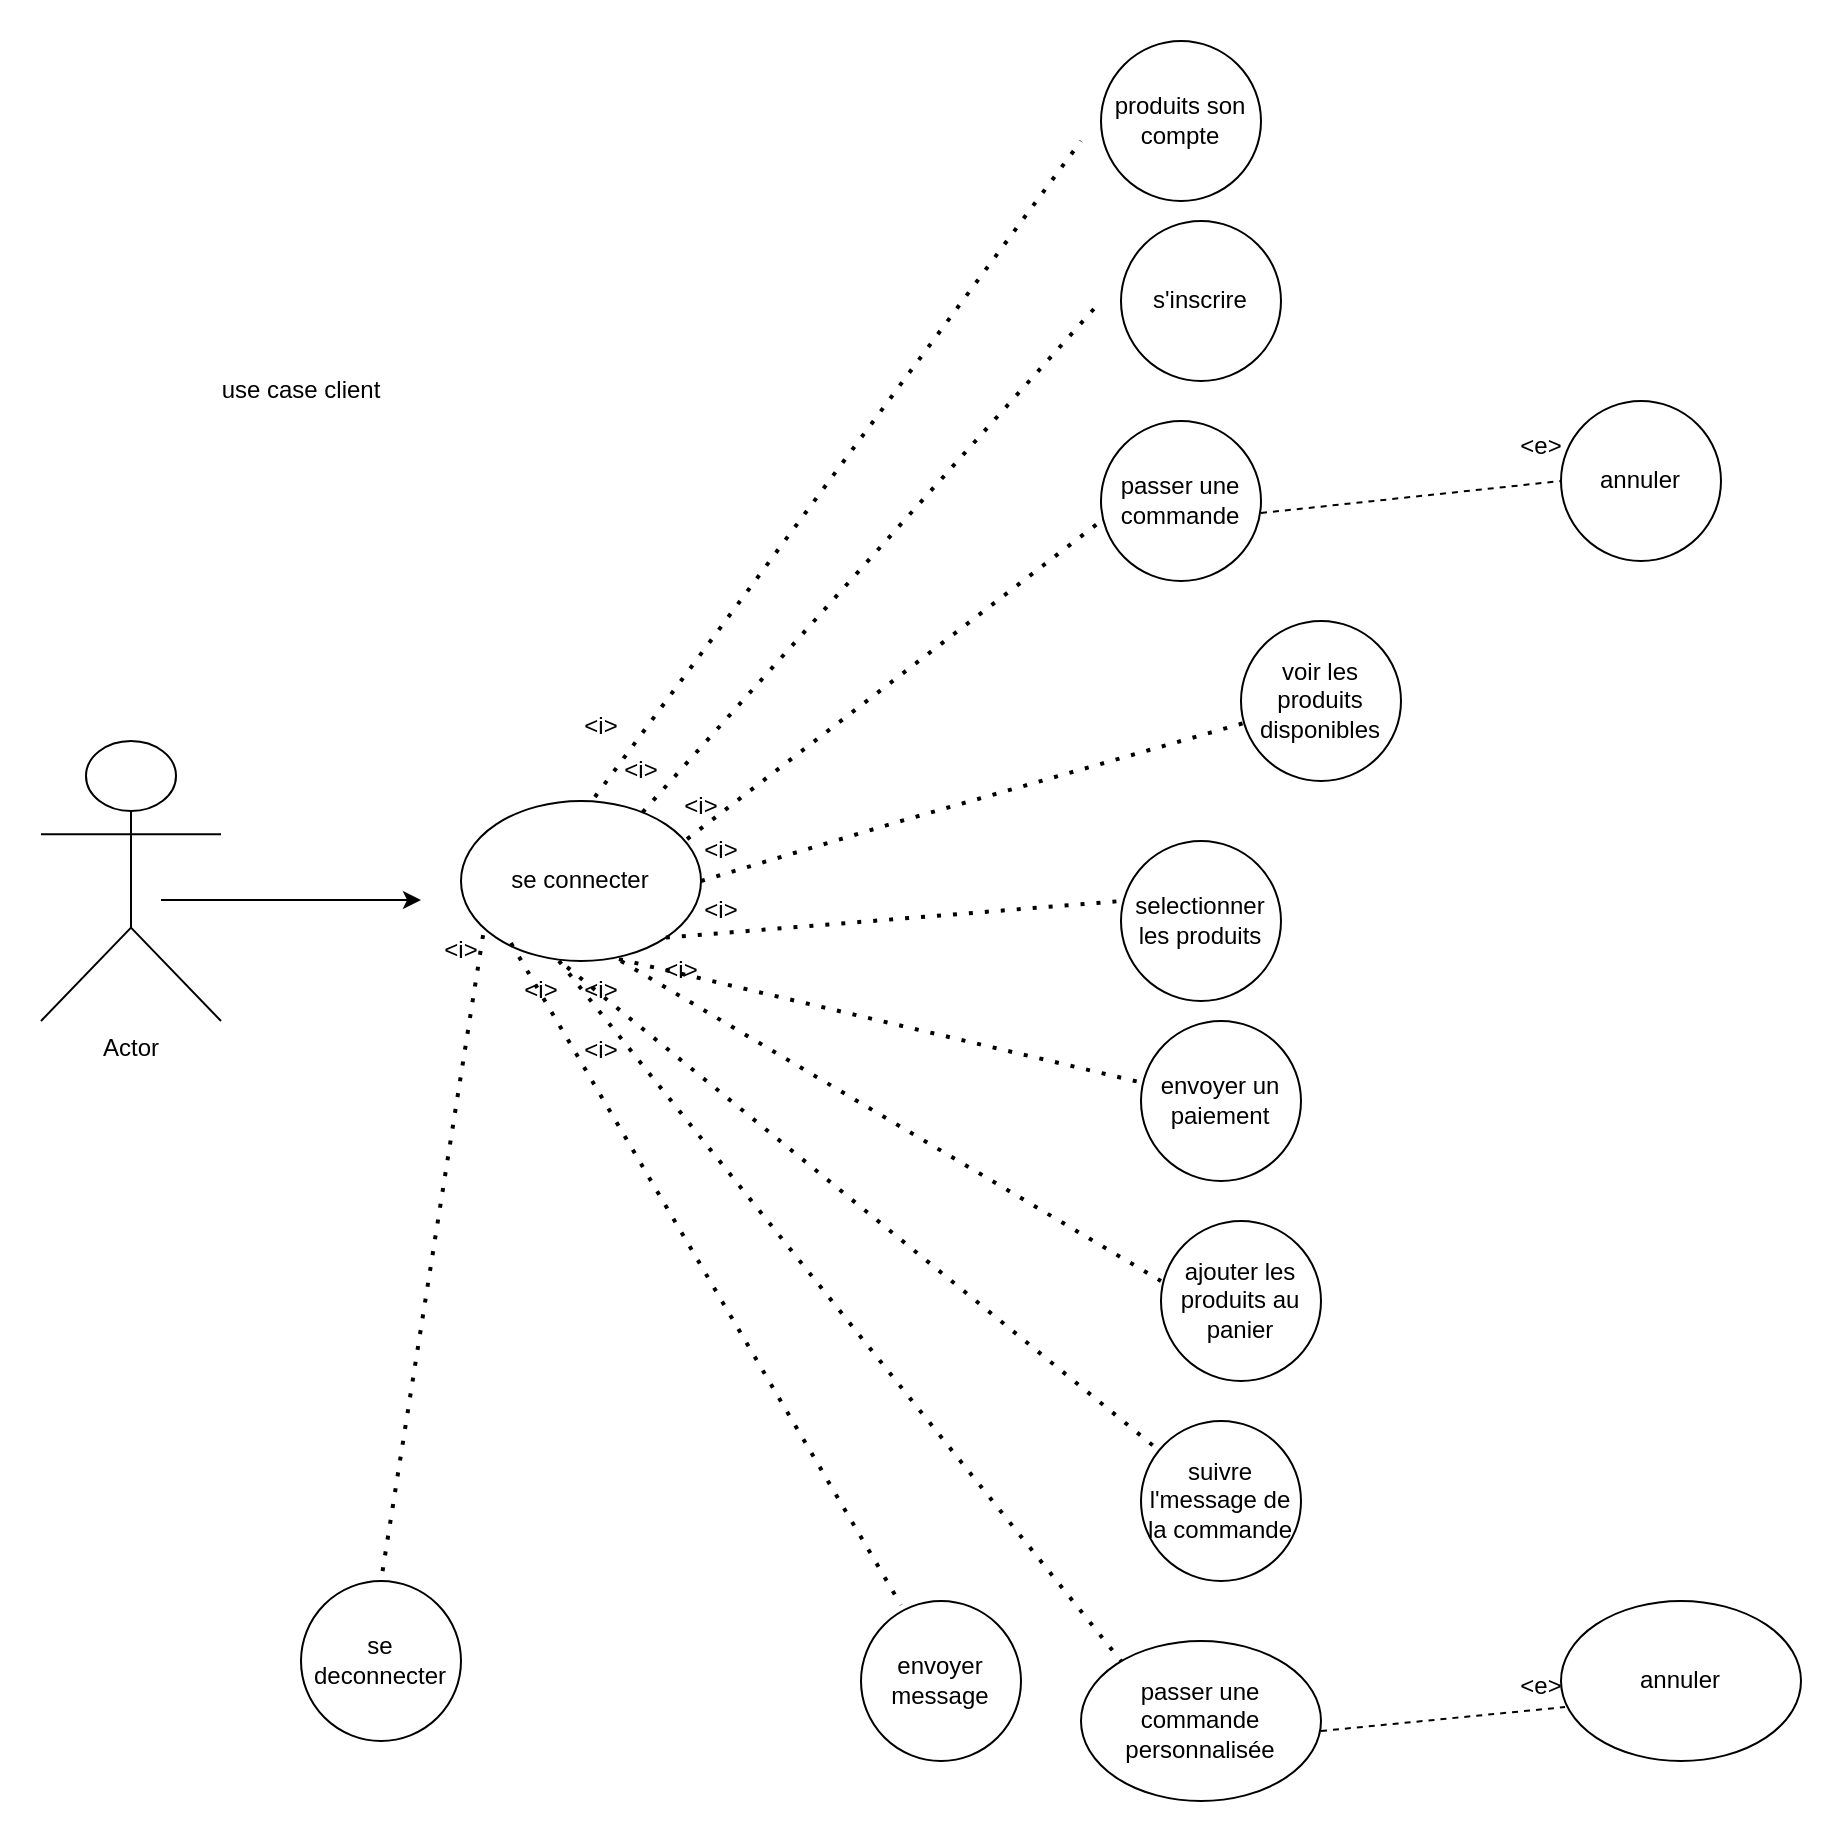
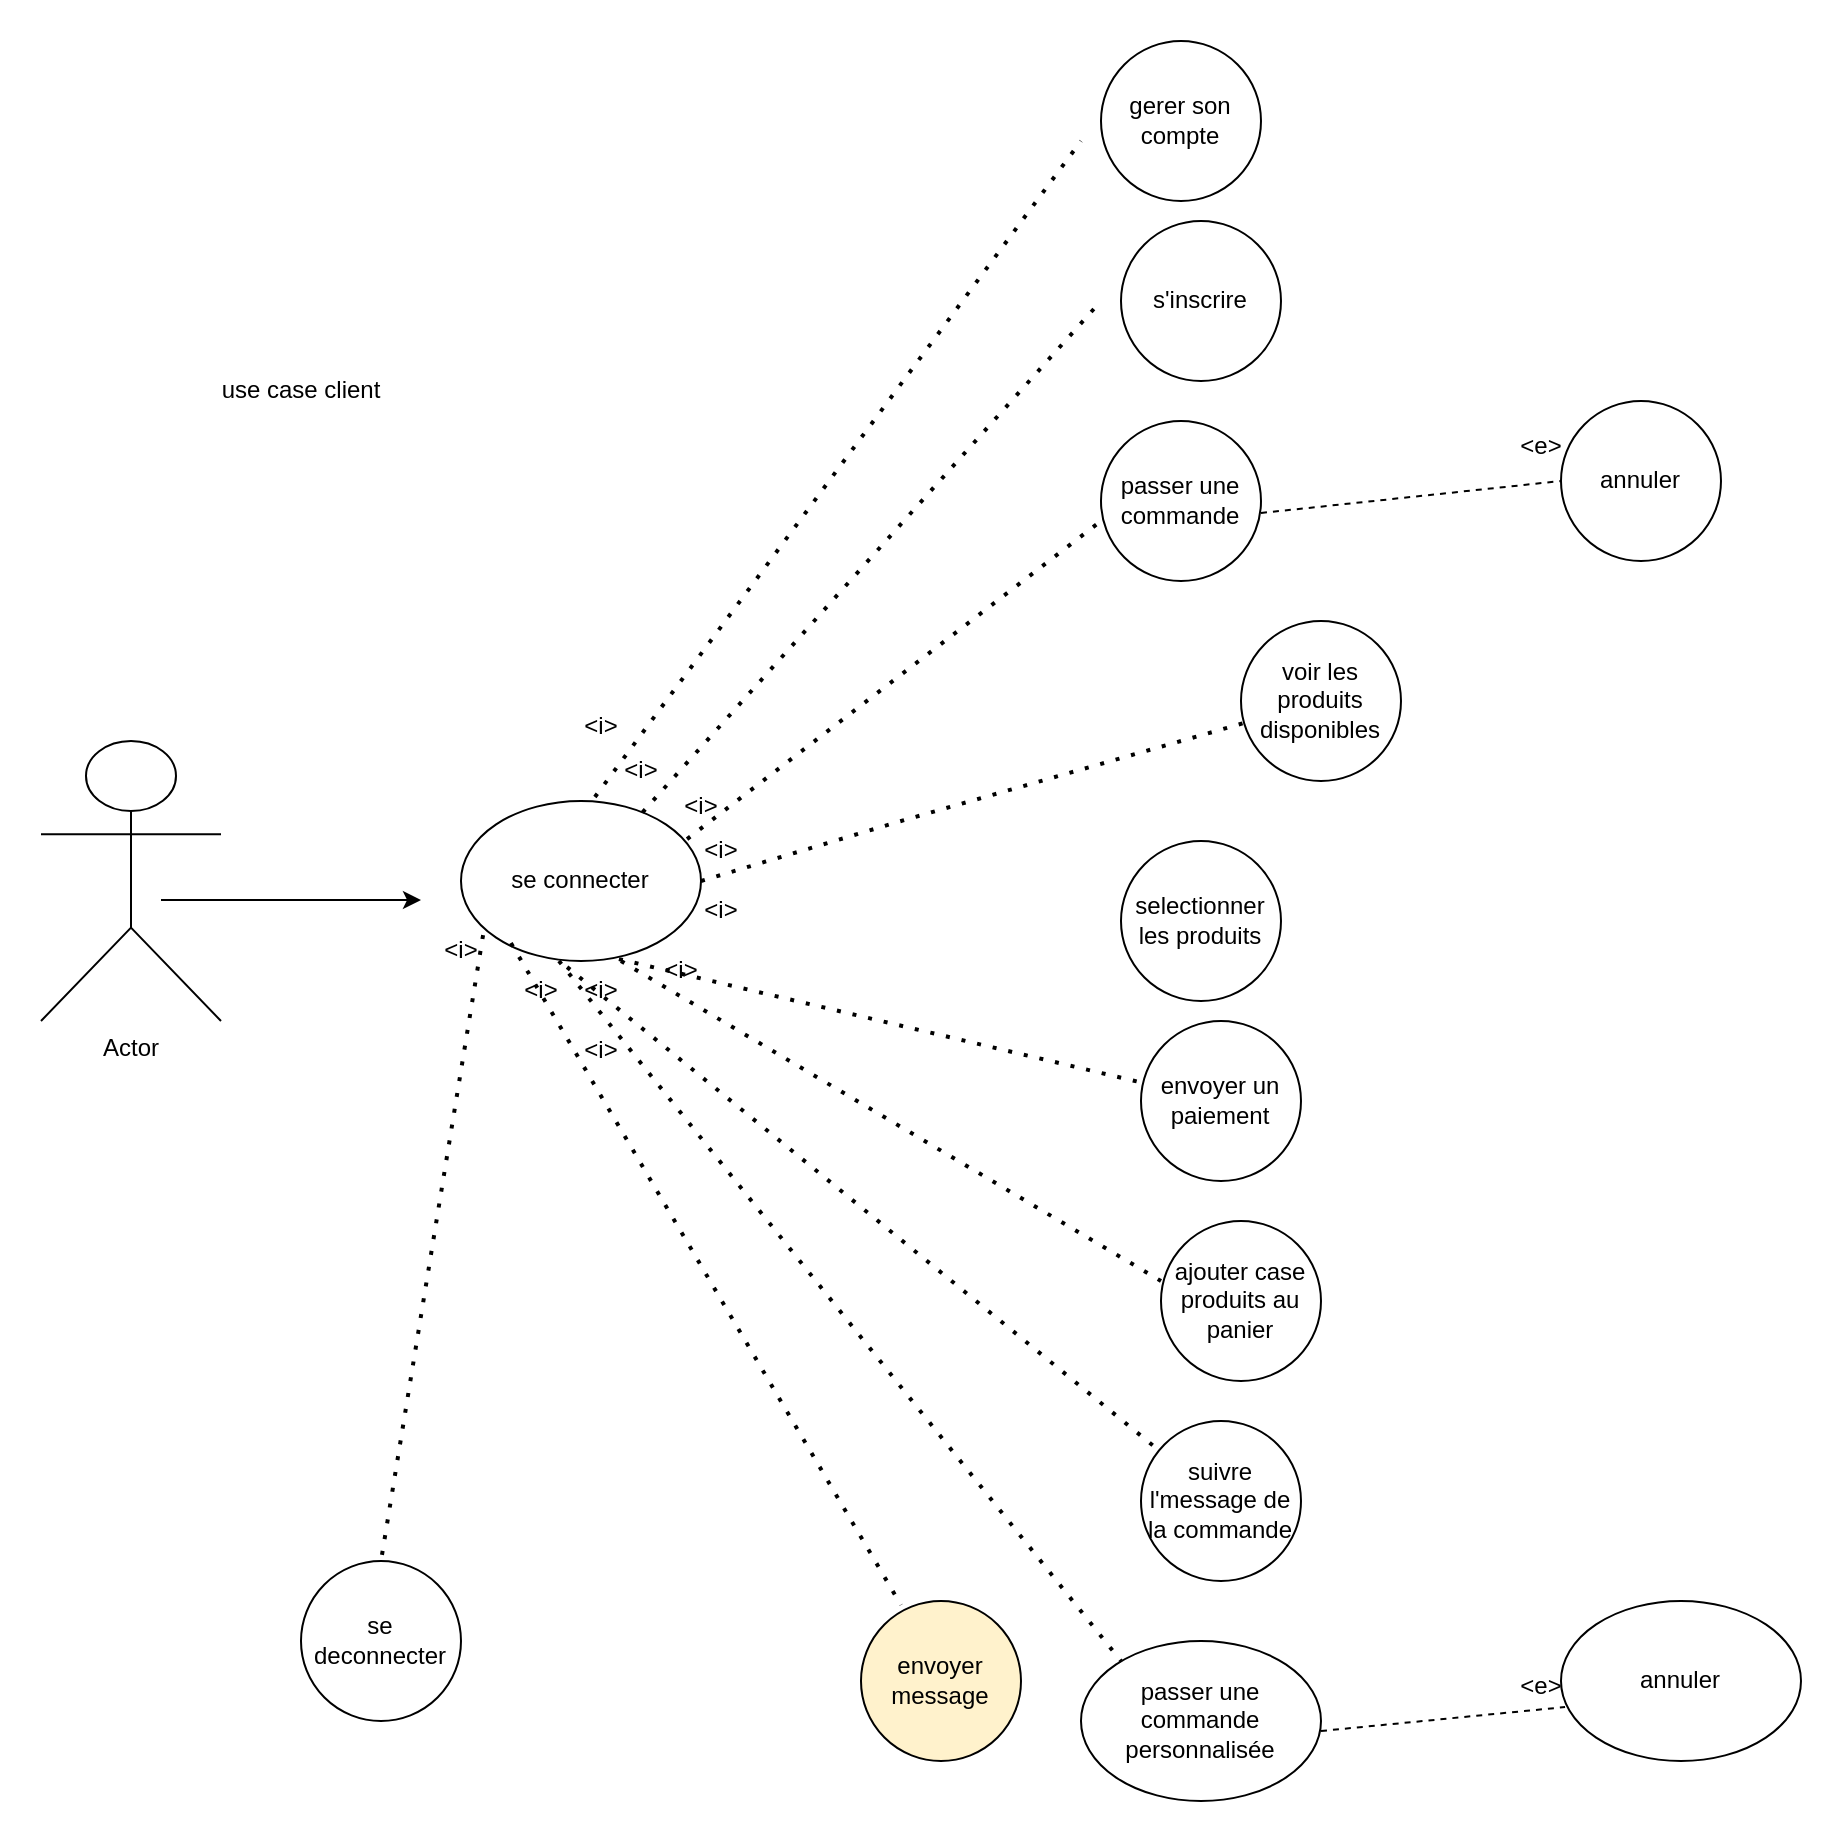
node "produits son compte": label "produits son compte" -> "gerer son compte"
edge "se connecter" -- "selectionner les produits": removed
node "ajouter les produits au panier": label "ajouter les produits au panier" -> "ajouter case produits au panier"
node "se deconnecter": moved (381, 1661) -> (381, 1641)
node "envoyer message": fillcolor #ffffff -> #fff2cc
